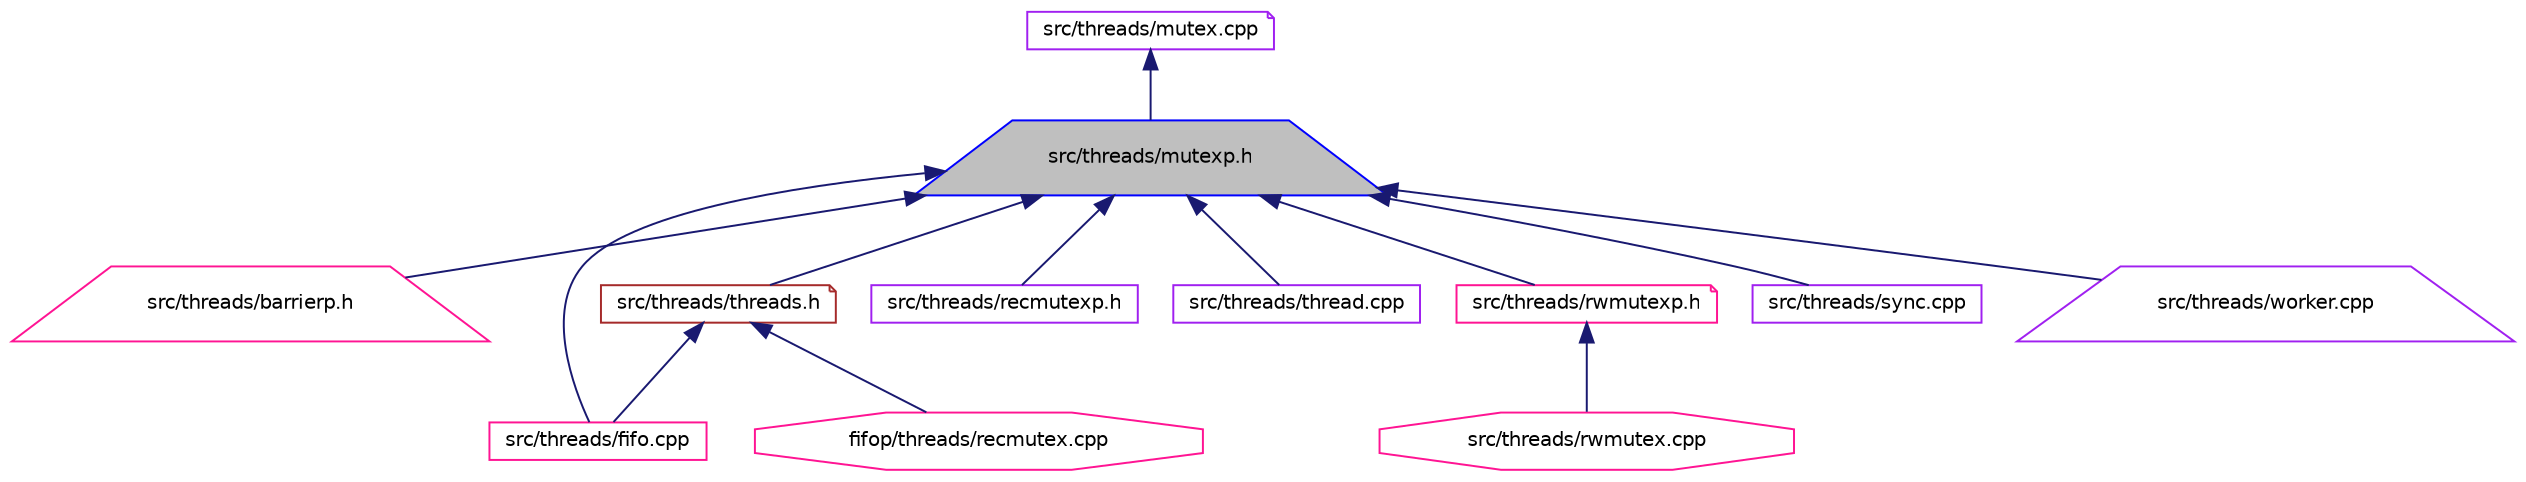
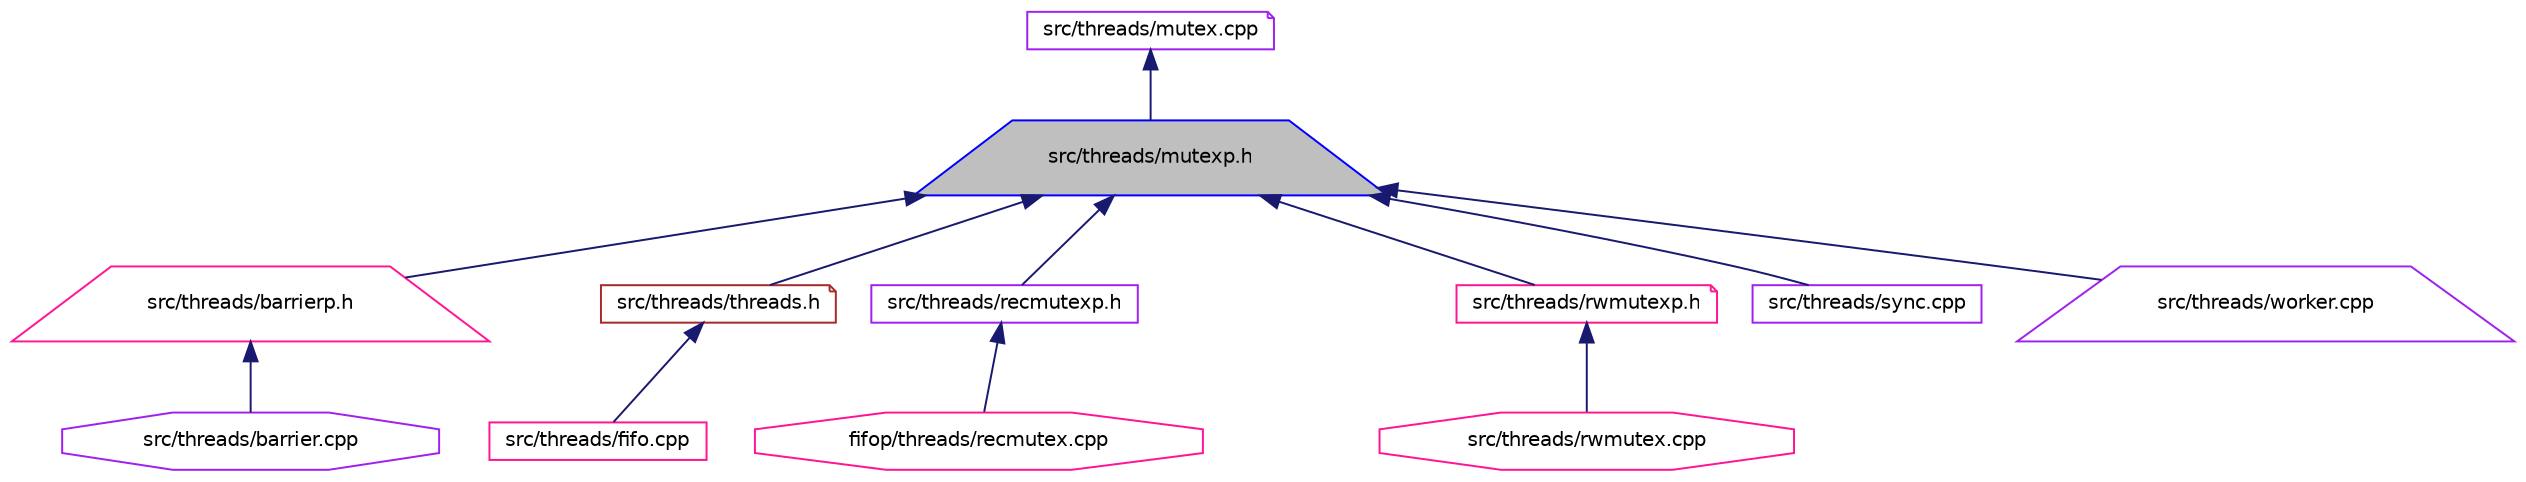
edge "src/threads/fifo.cpp" -> "src/threads/mutexp.h": removed
node "src/threads/thread.cpp": removed
edge "fifop/threads/recmutex.cpp" -> "src/threads/threads.h": now "fifop/threads/recmutex.cpp" -> "src/threads/recmutexp.h"
node "src/threads/barrier.cpp": added
